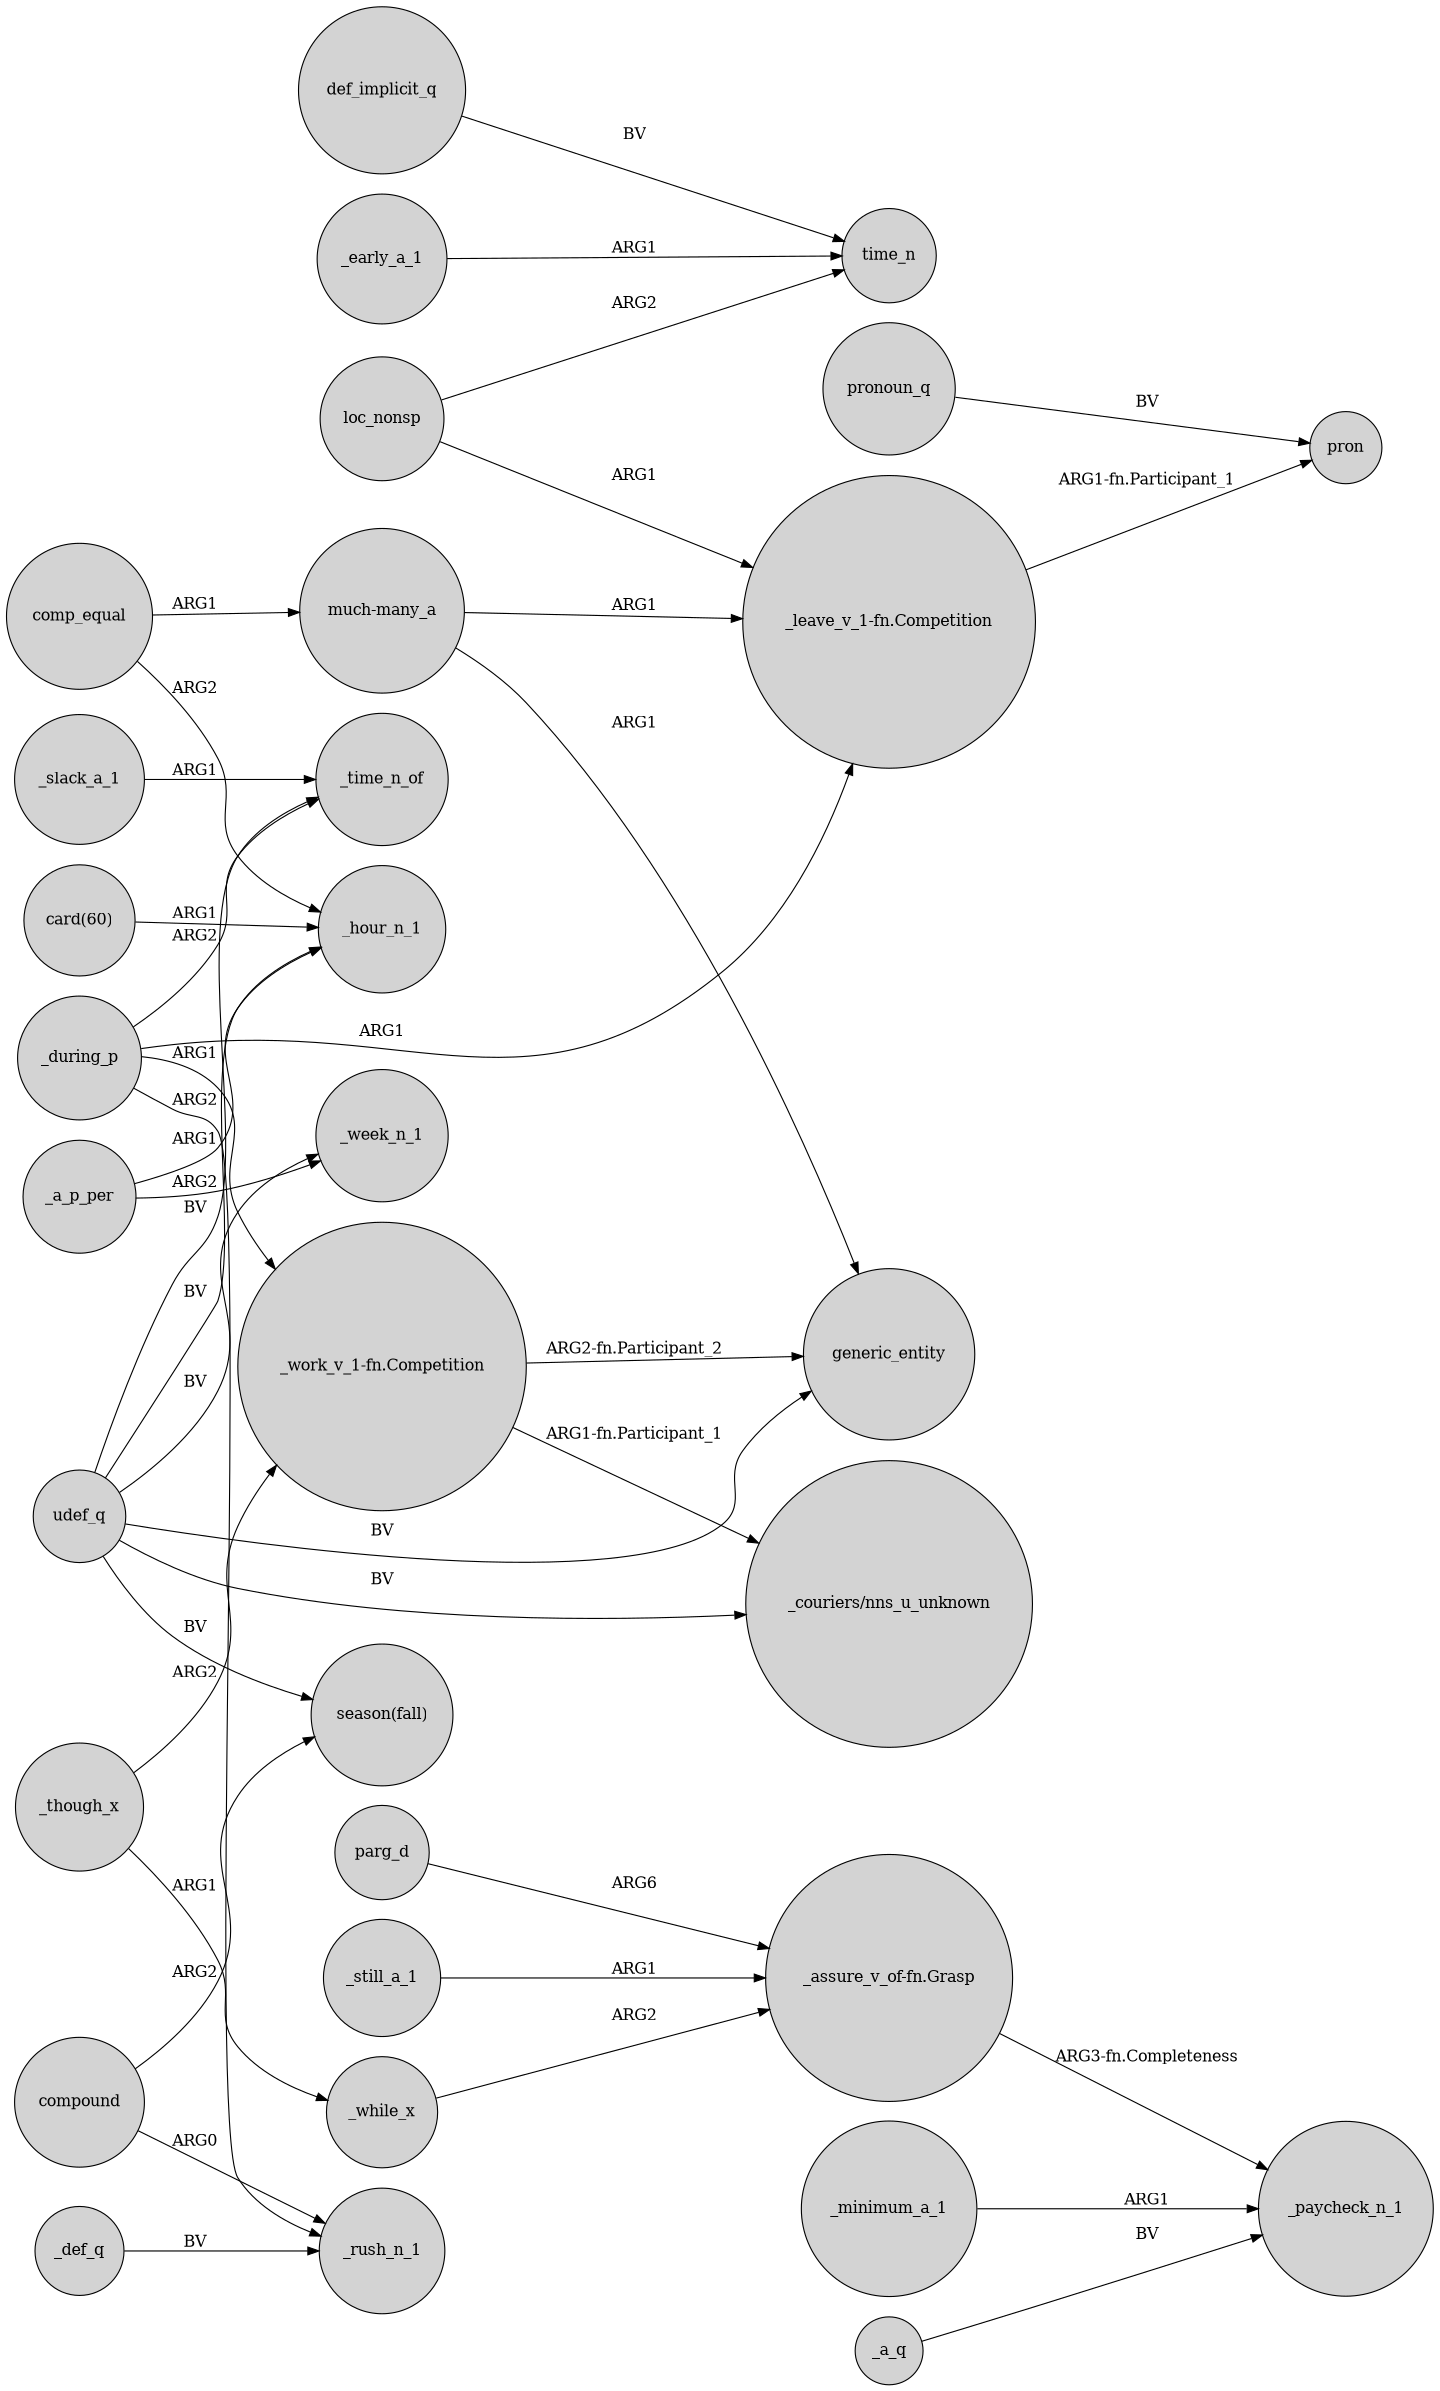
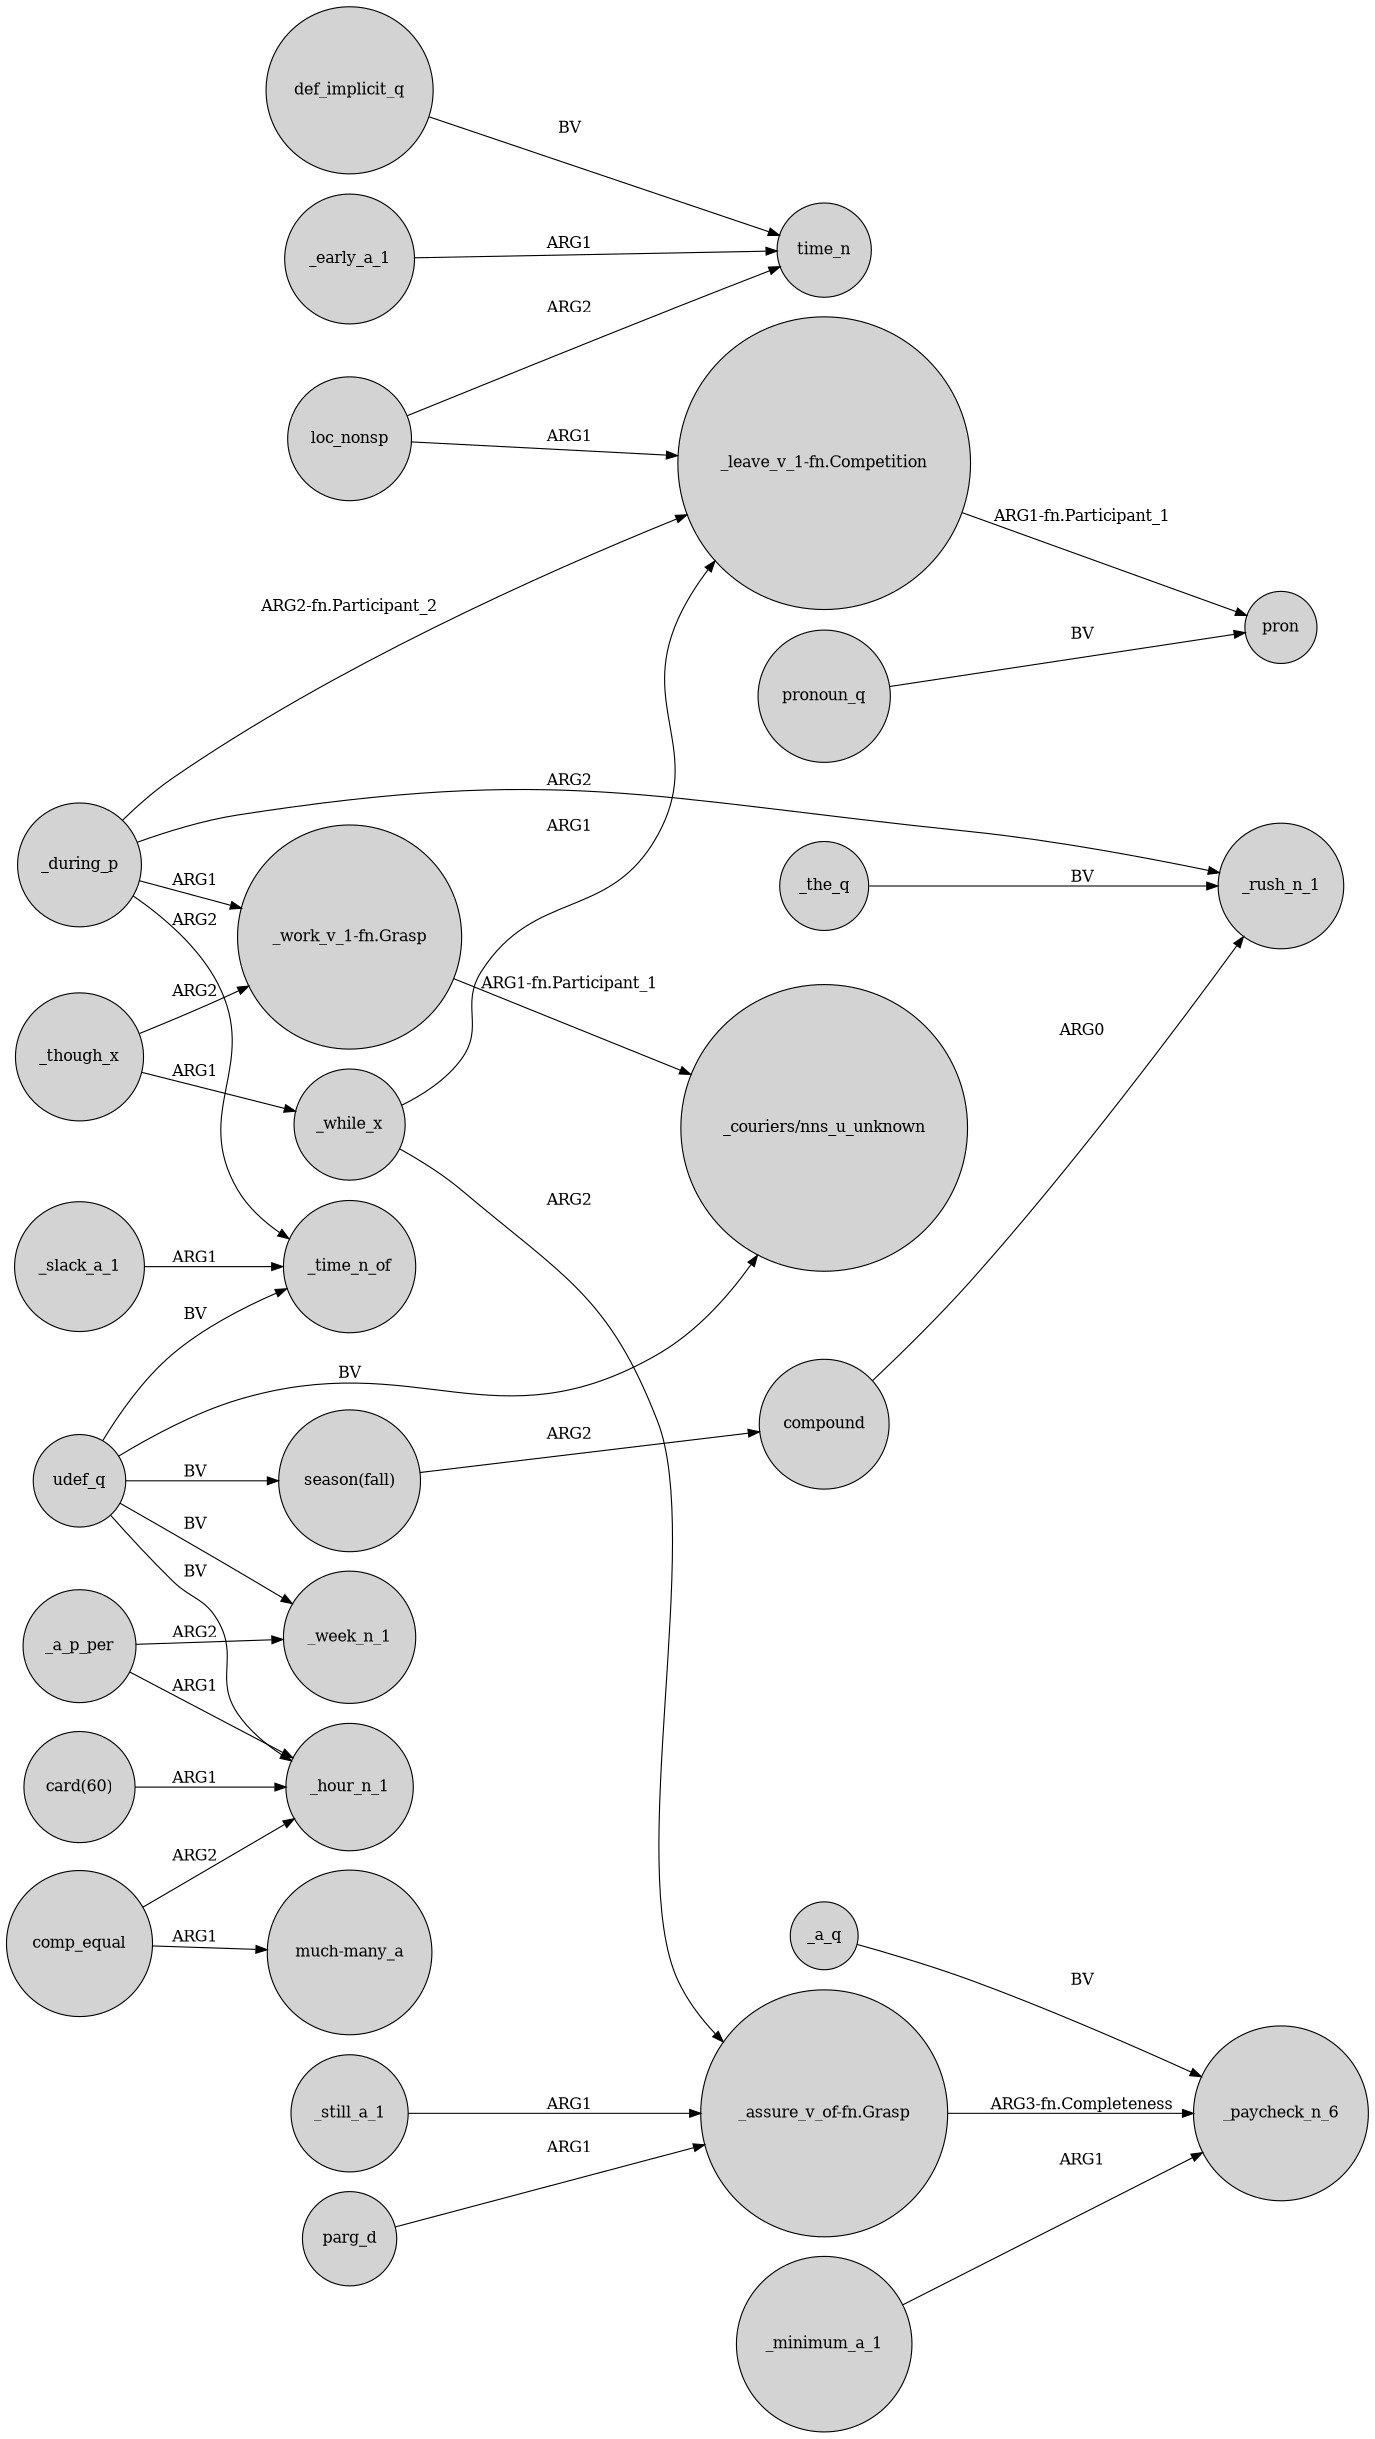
edge "much-many_a" -> "_leave_v_1-fn.Competition": now "_while_x" -> "_leave_v_1-fn.Competition"
edge "_during_p" -> "_leave_v_1-fn.Competition": label "ARG1" -> "ARG2-fn.Participant_2"
node "generic_entity": removed
node "_work_v_1-fn.Competition": label "_work_v_1-fn.Competition" -> "_work_v_1-fn.Grasp"
edge "parg_d" -> "_assure_v_of-fn.Grasp": label "ARG6" -> "ARG1"
edge "compound" -> "season(fall)": reversed
node "_paycheck_n_1": label "_paycheck_n_1" -> "_paycheck_n_6"
node "_def_q": label "_def_q" -> "_the_q"
